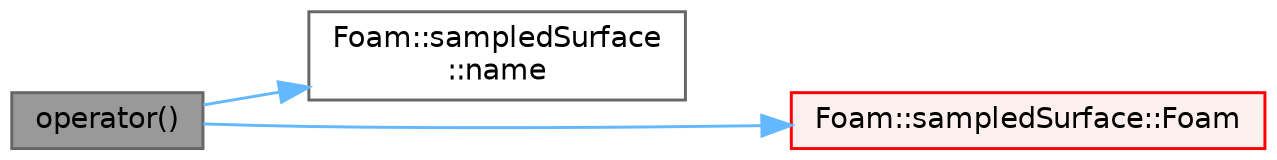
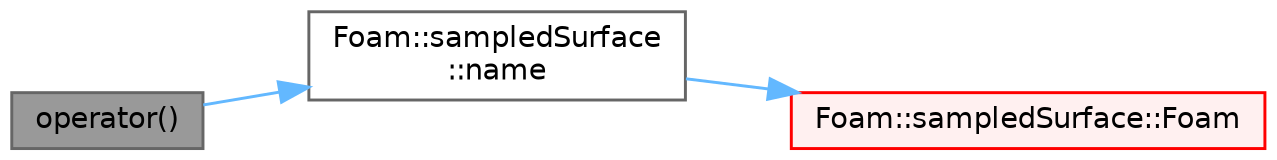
edge "operator()" -> "Foam::sampledSurface::Foam": now "Foam::sampledSurface ::name" -> "Foam::sampledSurface::Foam"
